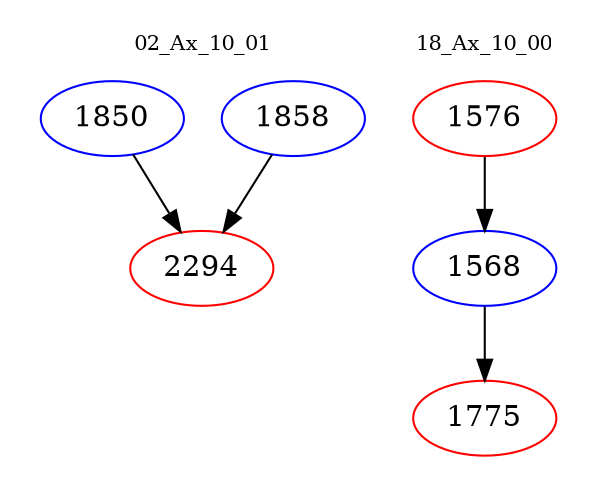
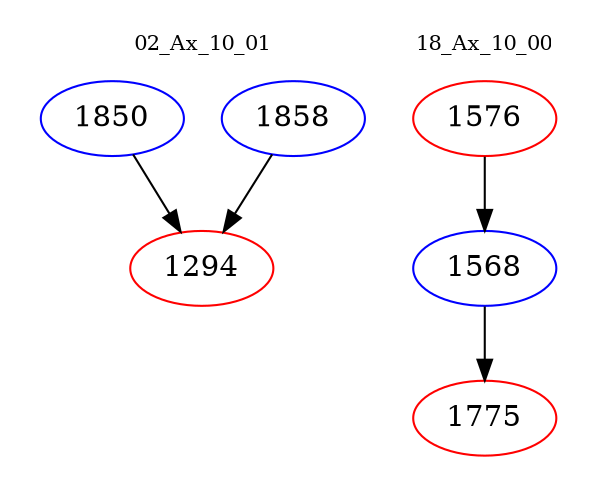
node "2294": label "2294" -> "1294"
